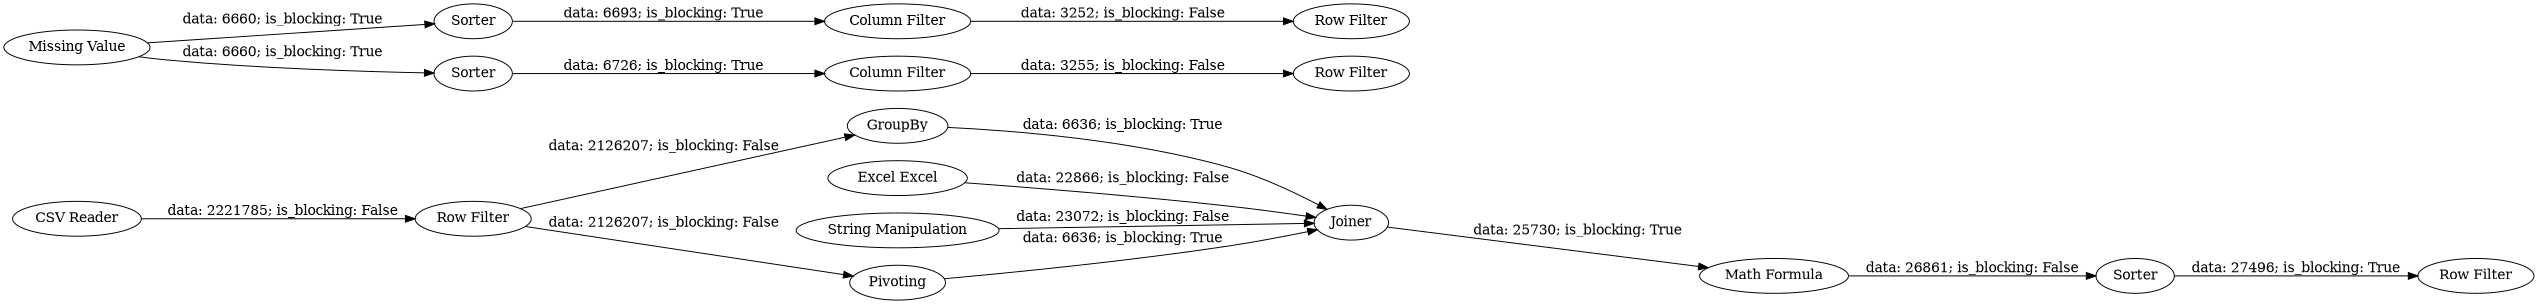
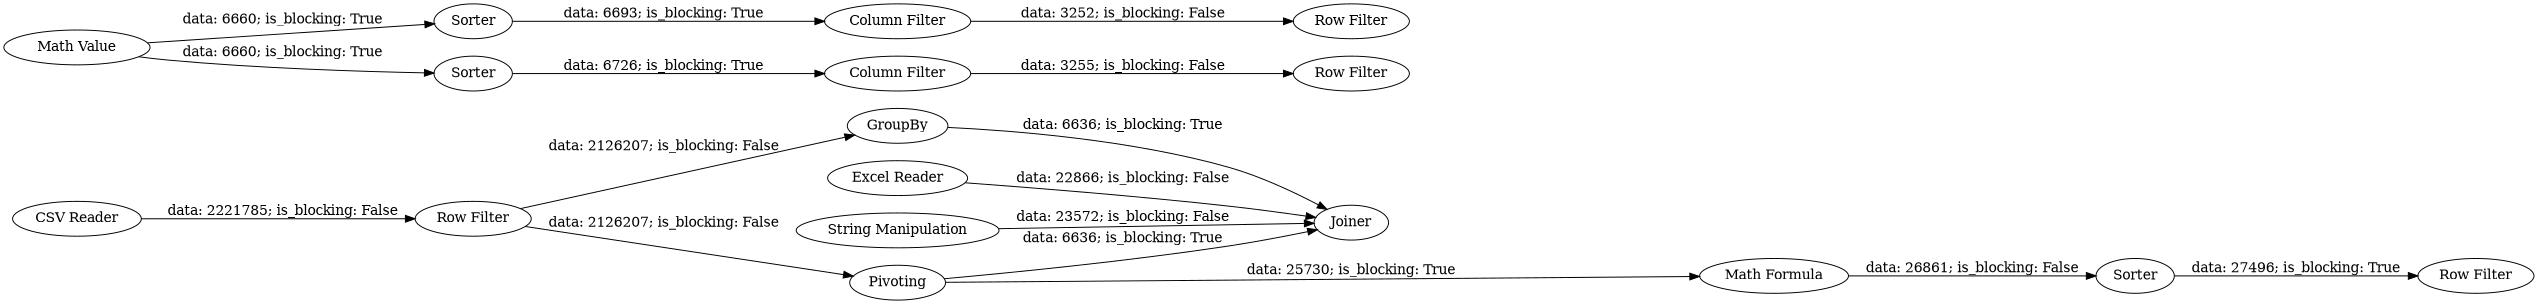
node "Missing Value": label "Missing Value" -> "Math Value"
node "Excel Excel": label "Excel Excel" -> "Excel Reader"
edge "String Manipulation" -> "Joiner": label "data: 23072; is_blocking: False" -> "data: 23572; is_blocking: False"
edge "Joiner" -> "Math Formula": now "Pivoting" -> "Math Formula"
